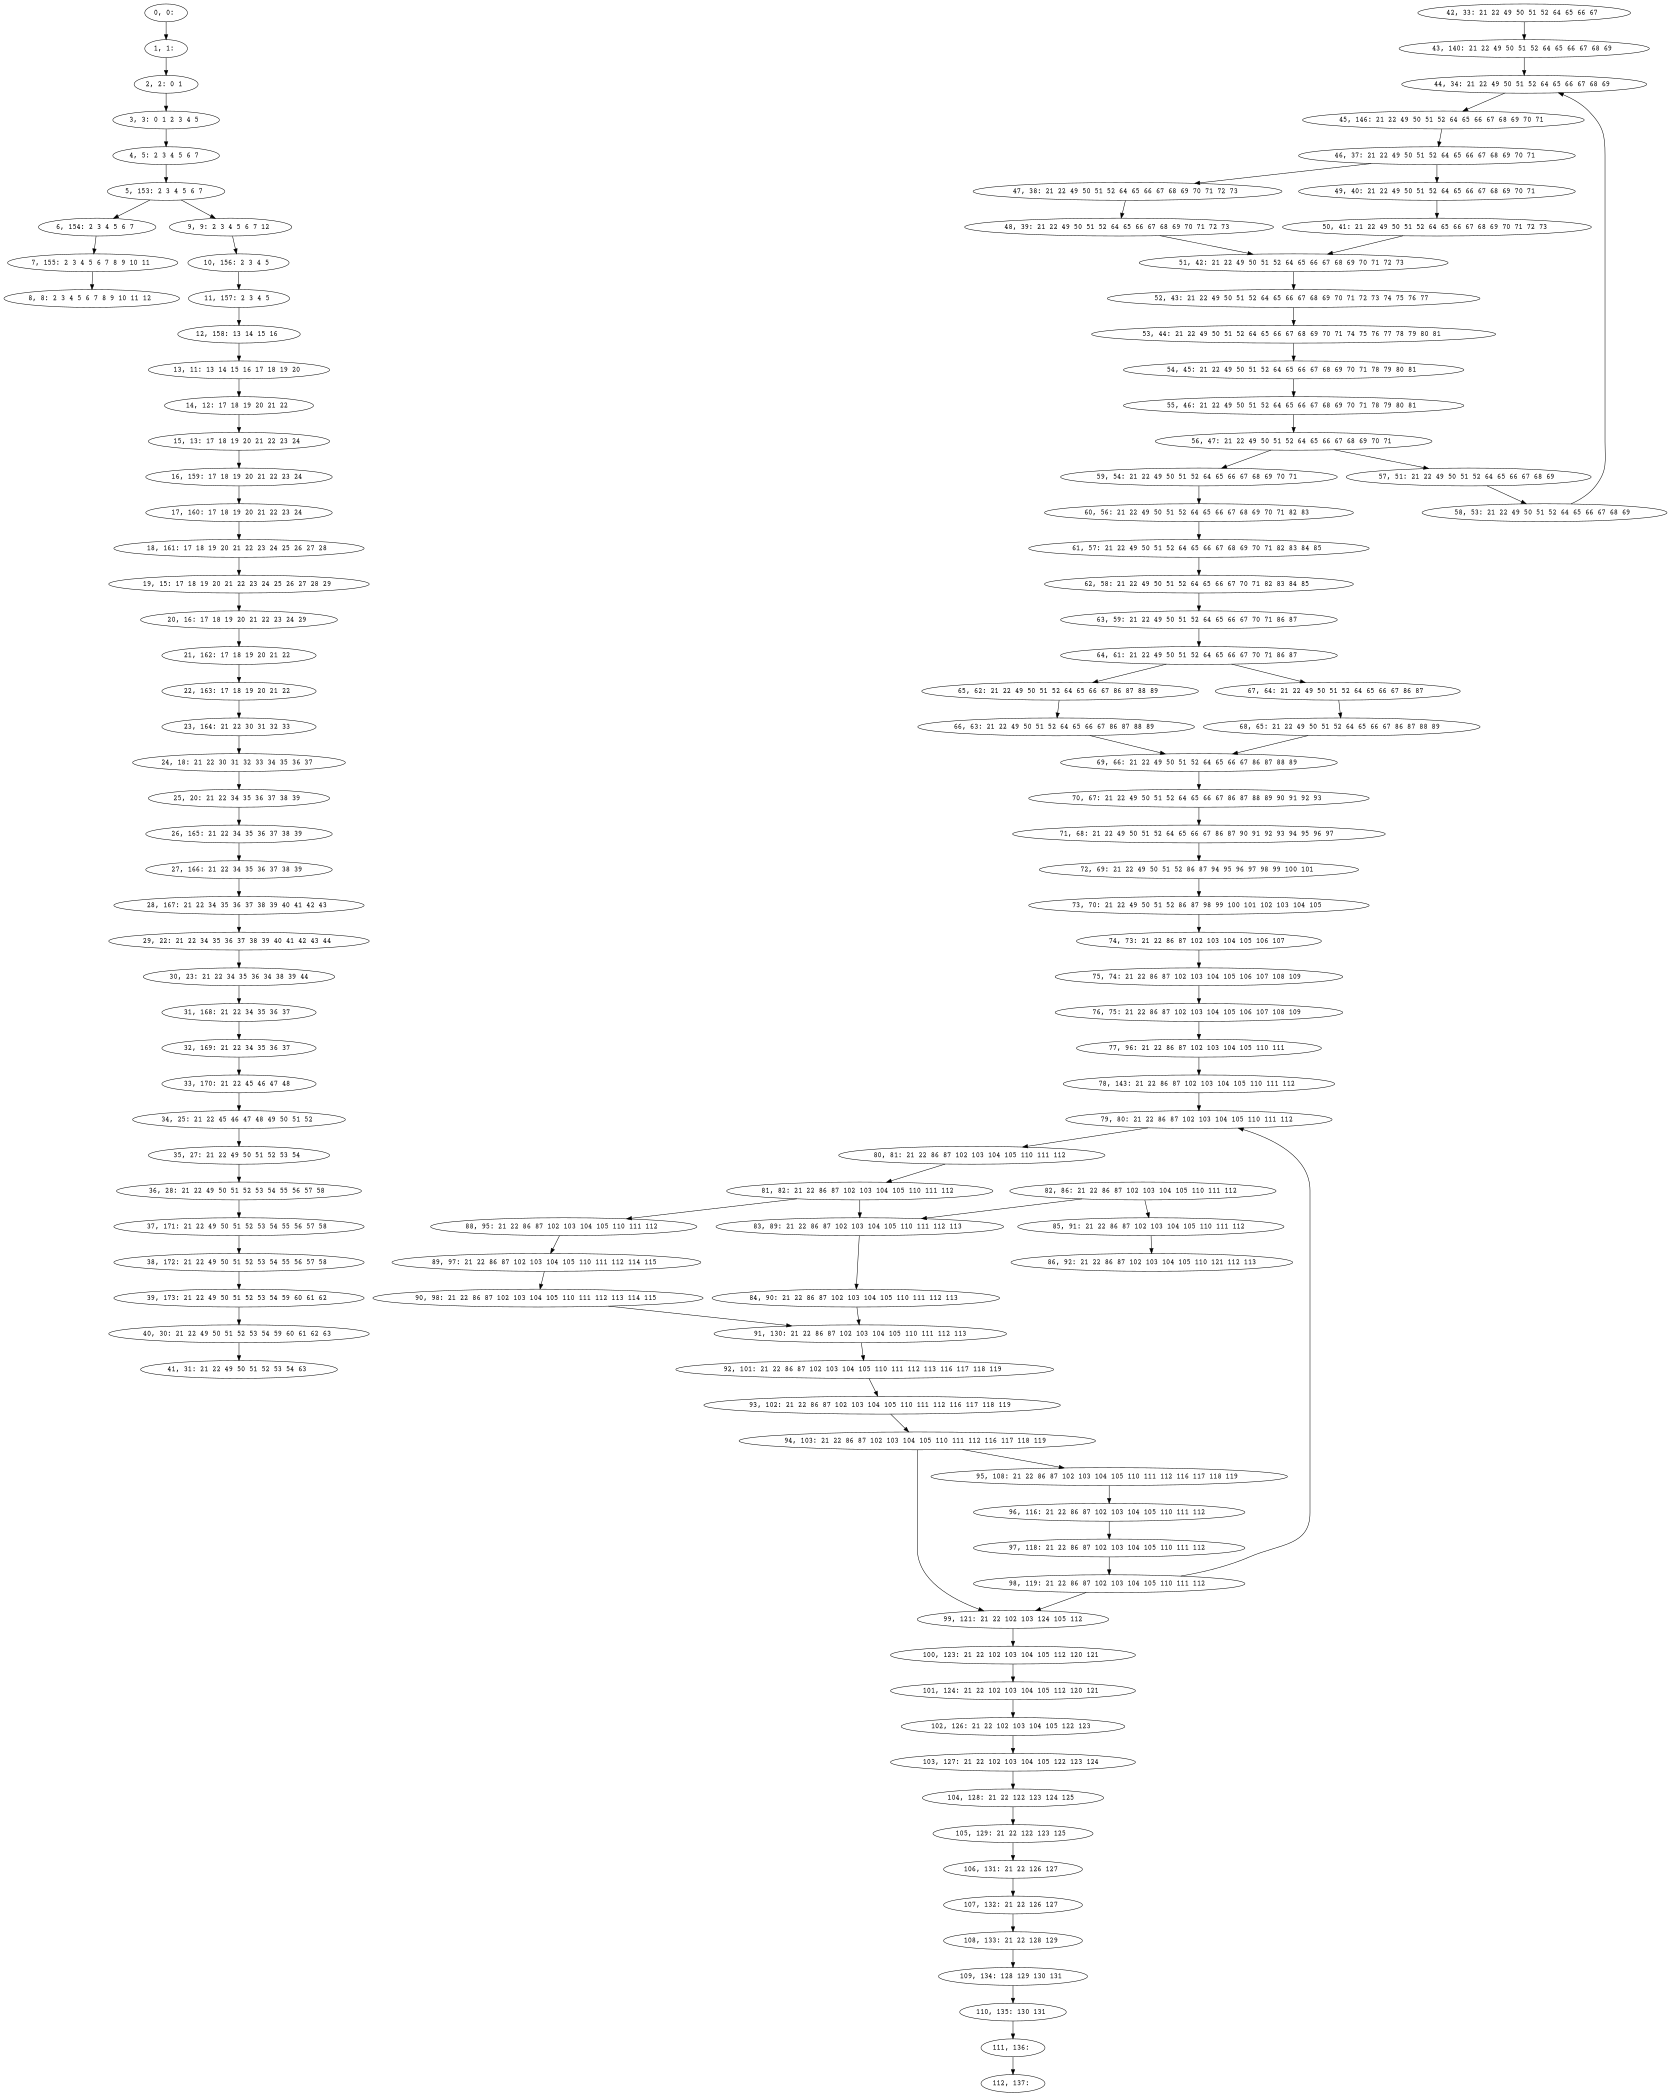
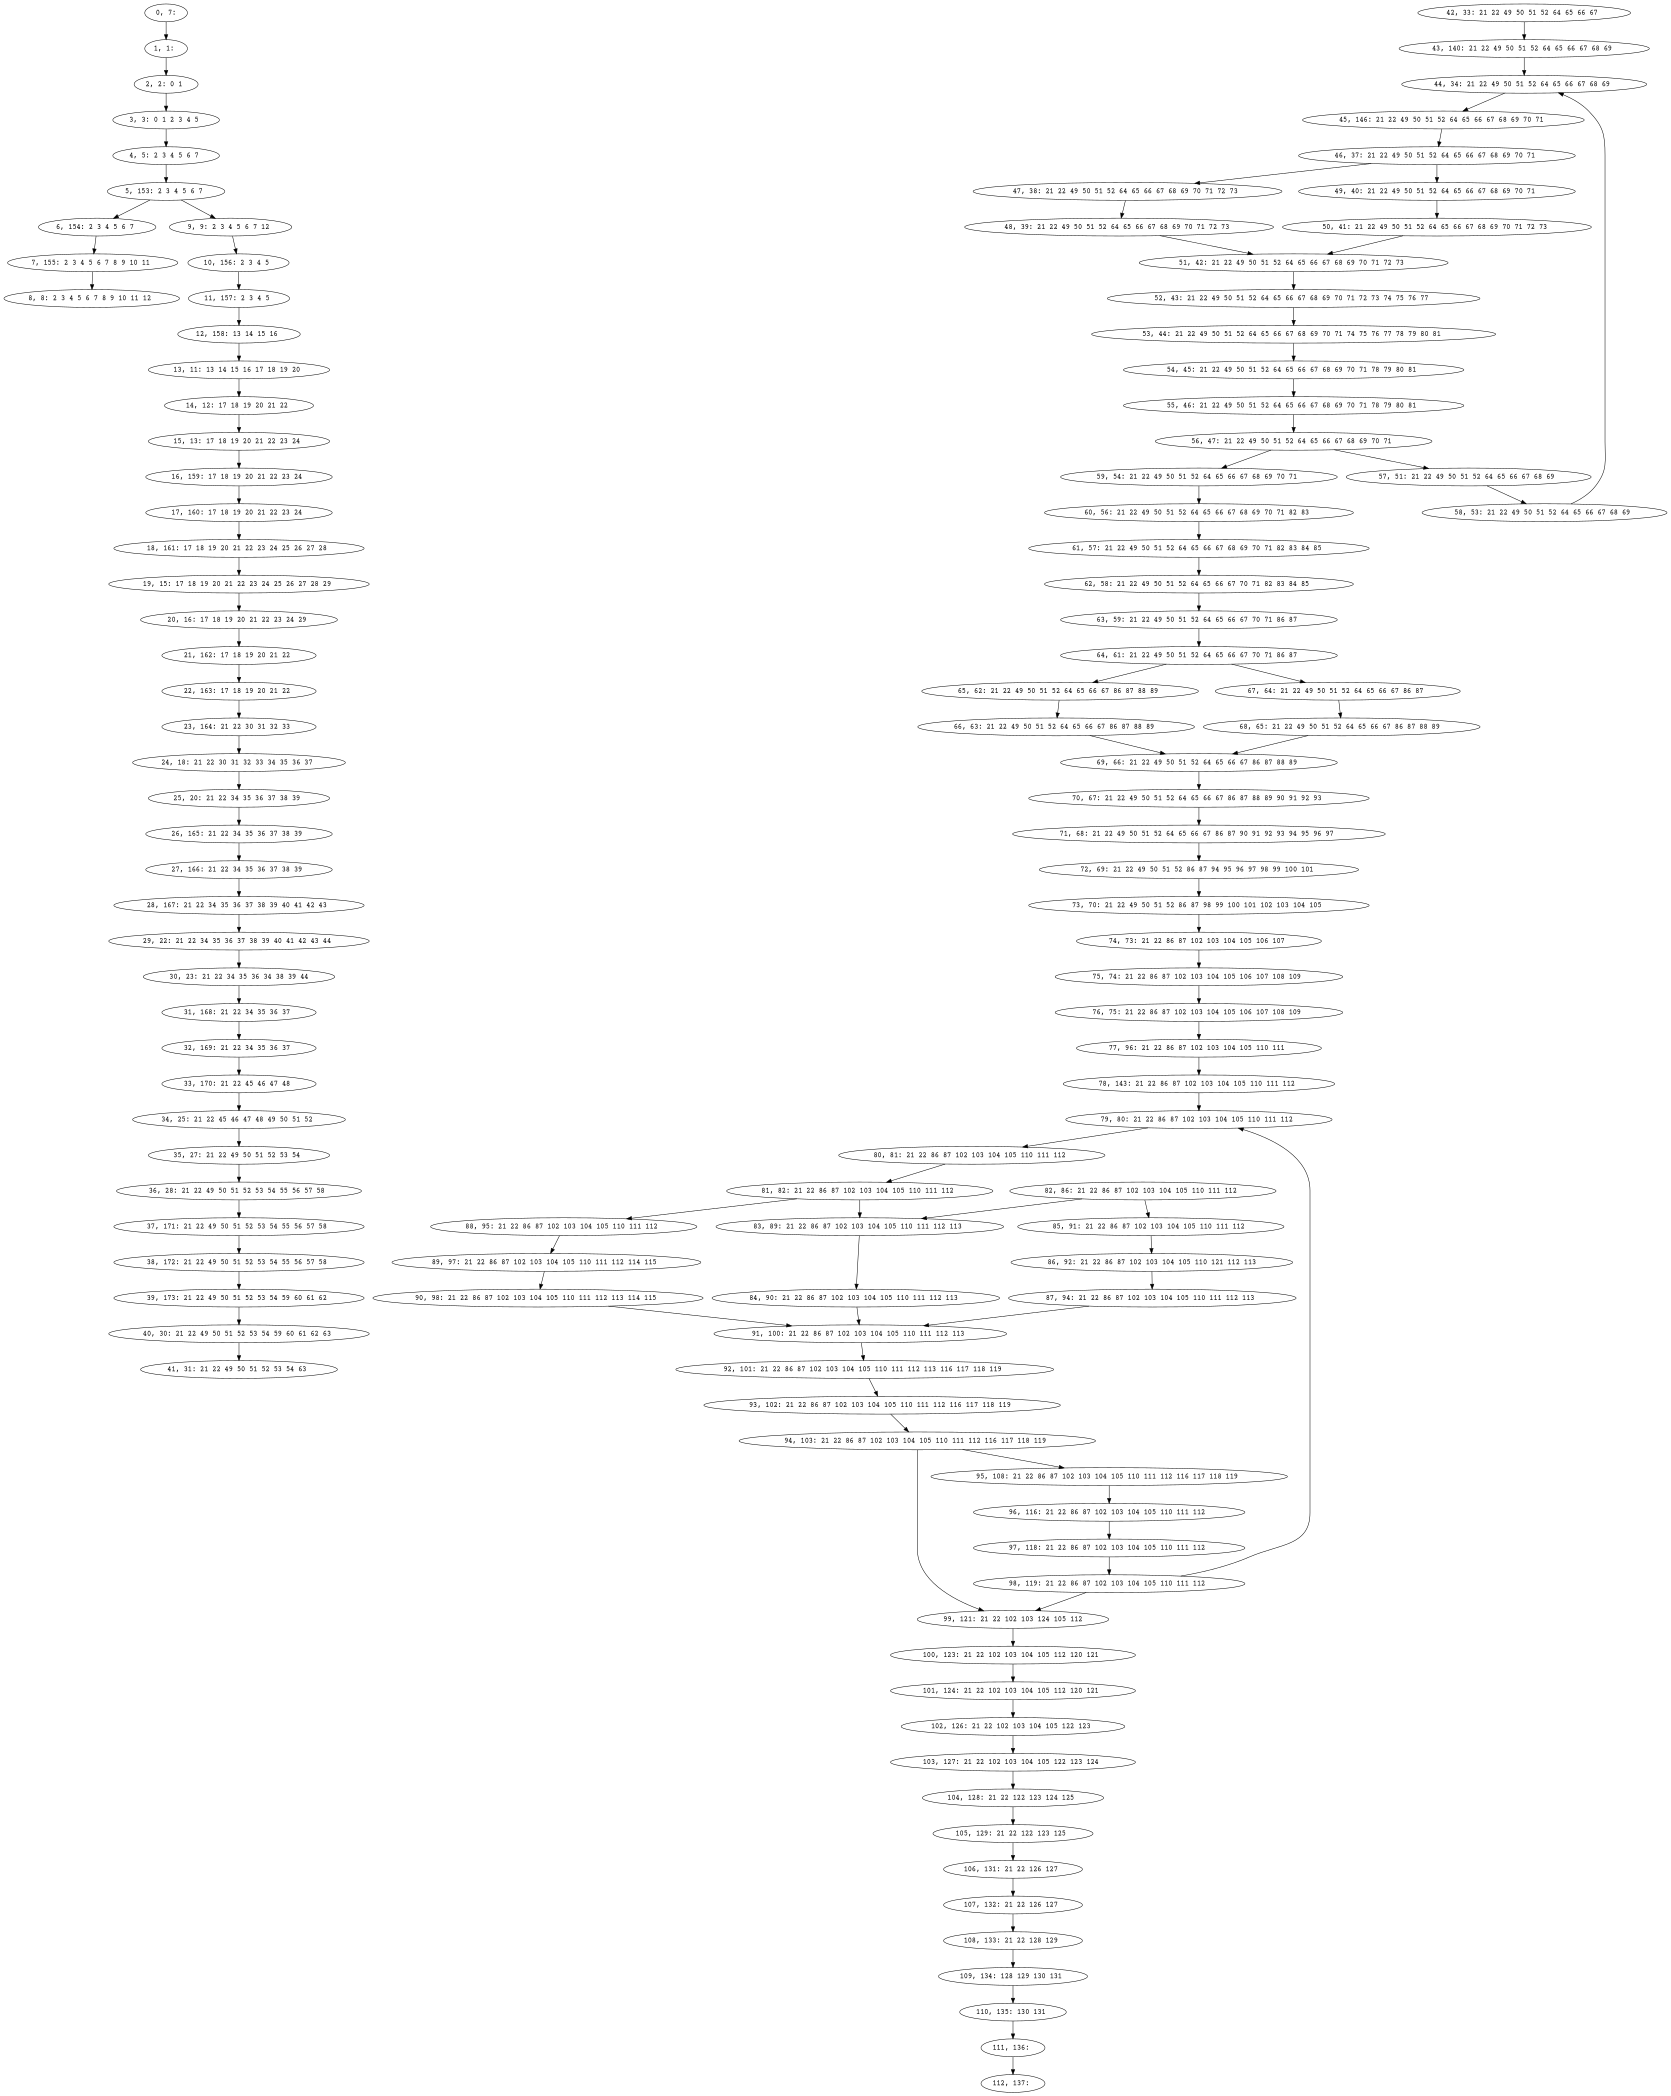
node "0, 0:": label "0, 0:" -> "0, 7:"
node "87, 94: 21 22 86 87 102 103 104 105 110 111 112 113": added
node "91, 130: 21 22 86 87 102 103 104 105 110 111 112 113": label "91, 130: 21 22 86 87 102 103 104 105 110 111 112 113" -> "91, 100: 21 22 86 87 102 103 104 105 110 111 112 113"
